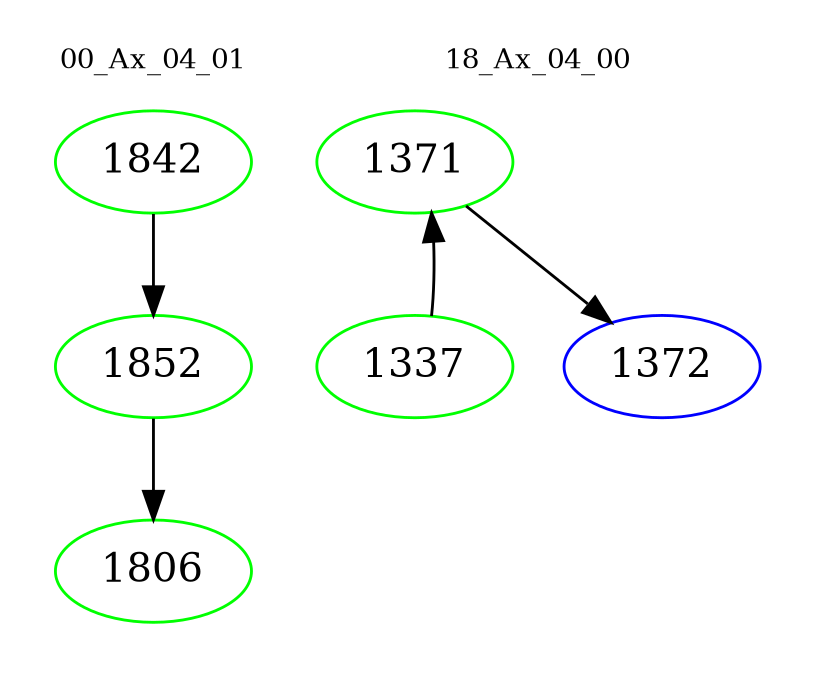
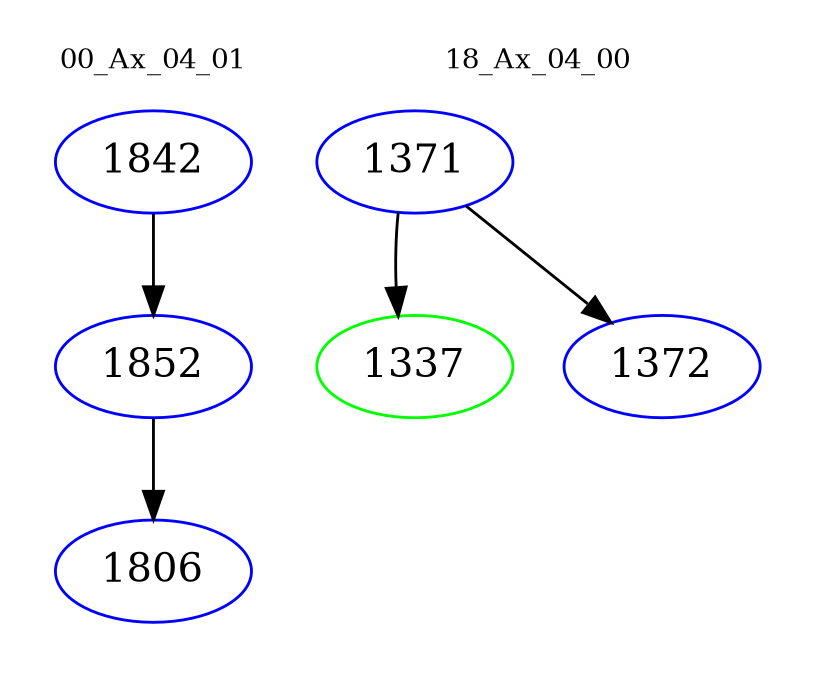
node "1842": color green -> blue
node "1371": color green -> blue
edge "1337" -> "1371": reversed
node "1852": color green -> blue
node "1806": color green -> blue
